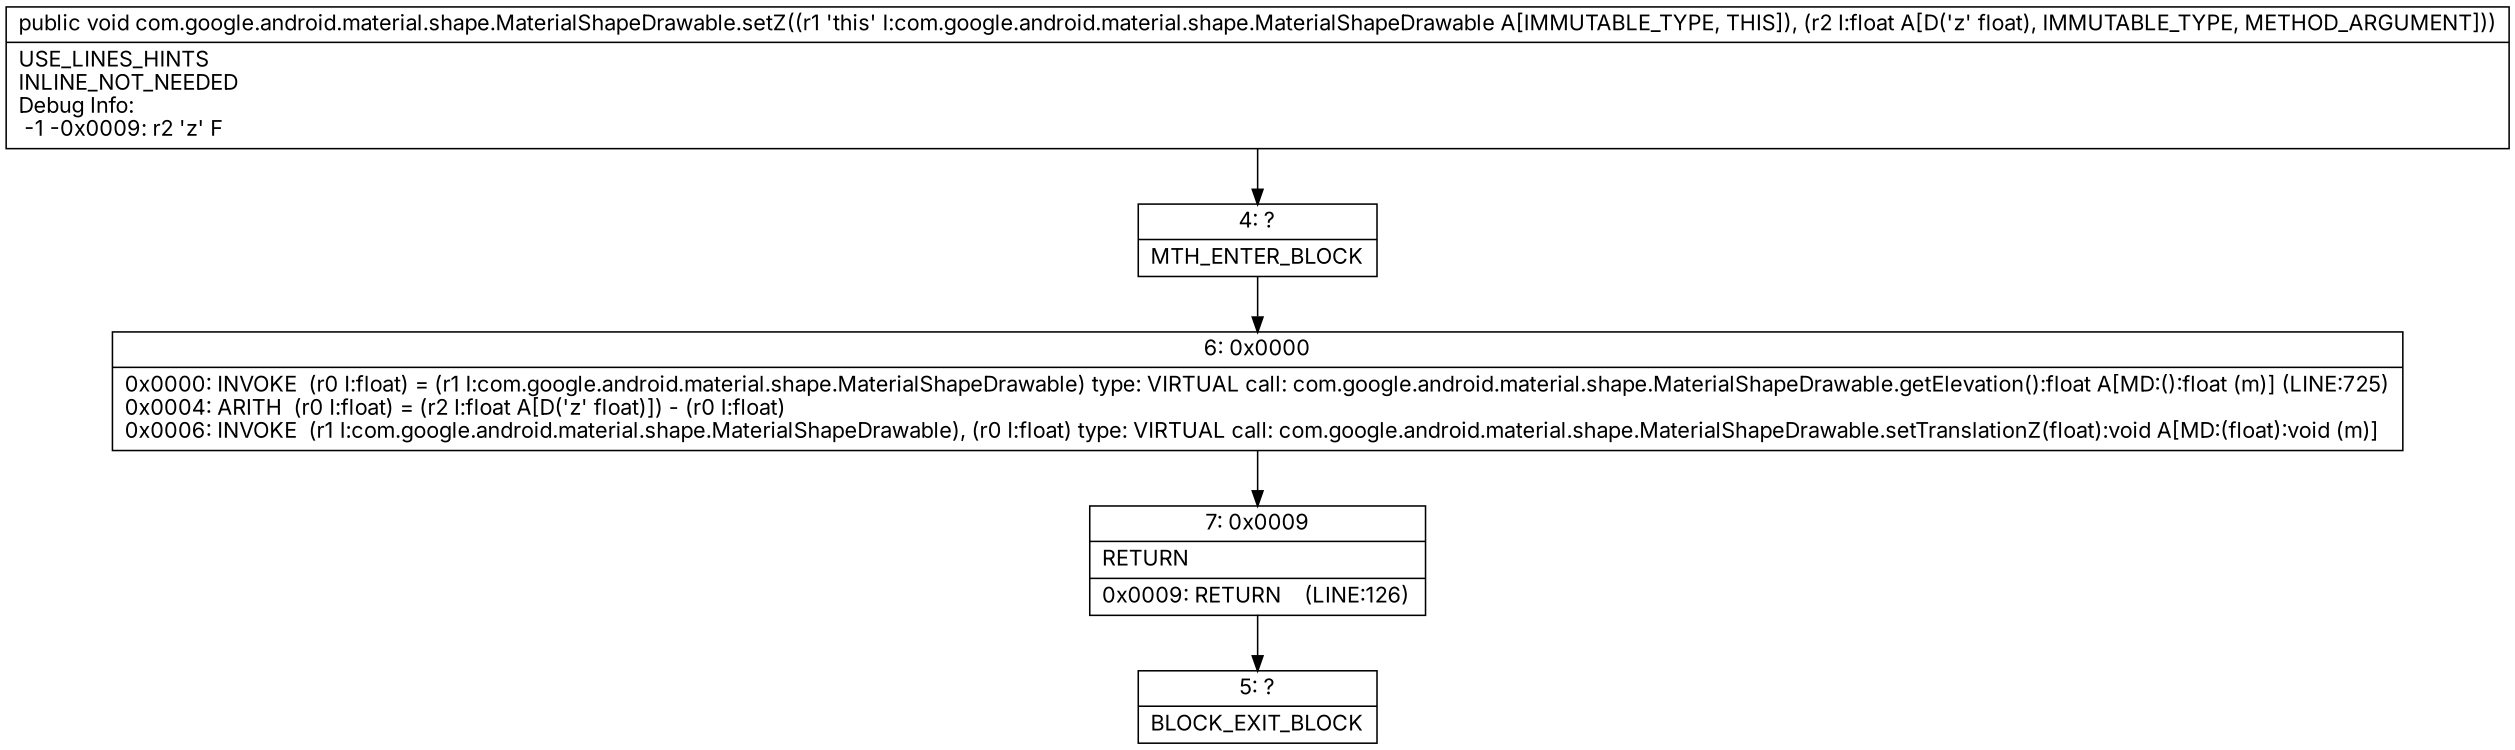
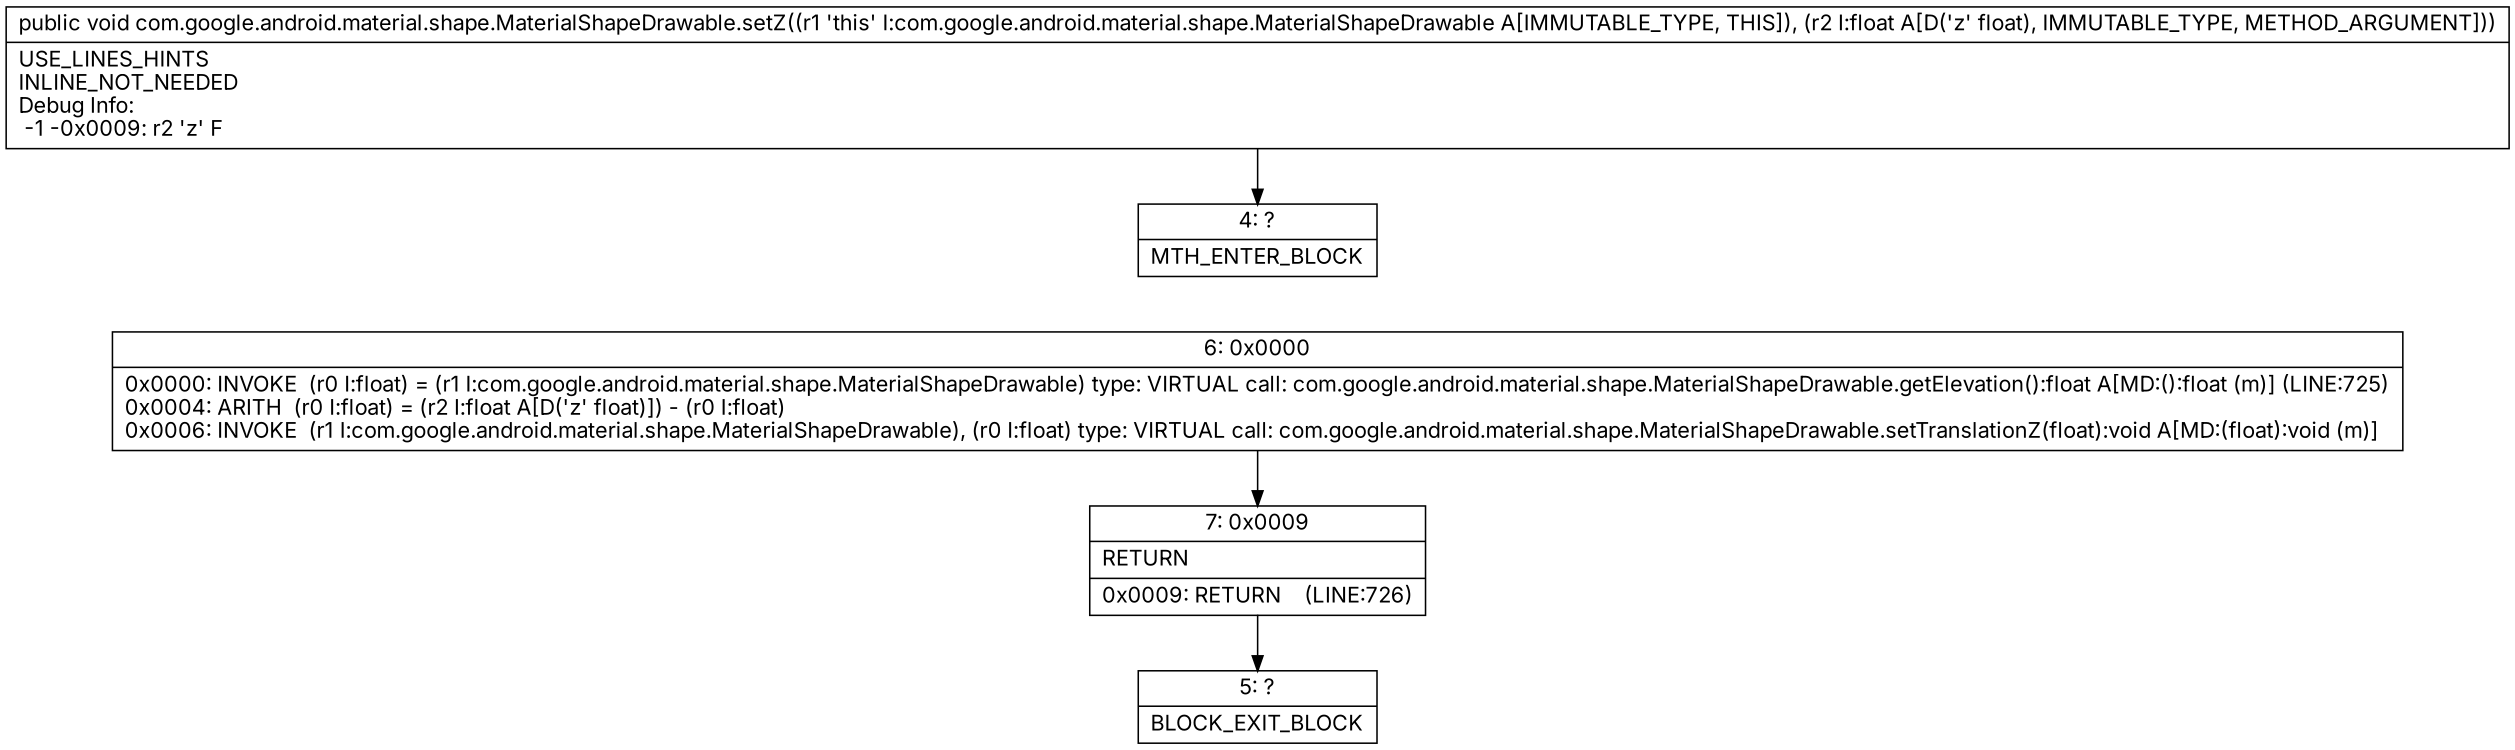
edge "4: ?" -> "6: 0x0000": removed
node "7: 0x0009": text "0x0009: RETURN    (LINE:126)" -> "0x0009: RETURN    (LINE:726)"
